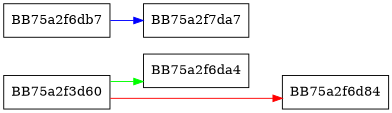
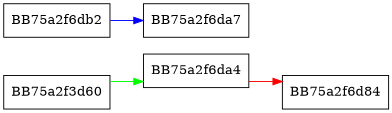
node "BB75a2f6db7": label "BB75a2f6db7" -> "BB75a2f6db2"
node "BB75a2f7da7": label "BB75a2f7da7" -> "BB75a2f6da7"
edge "BB75a2f3d60" -> "BB75a2f6d84": now "BB75a2f6da4" -> "BB75a2f6d84"
